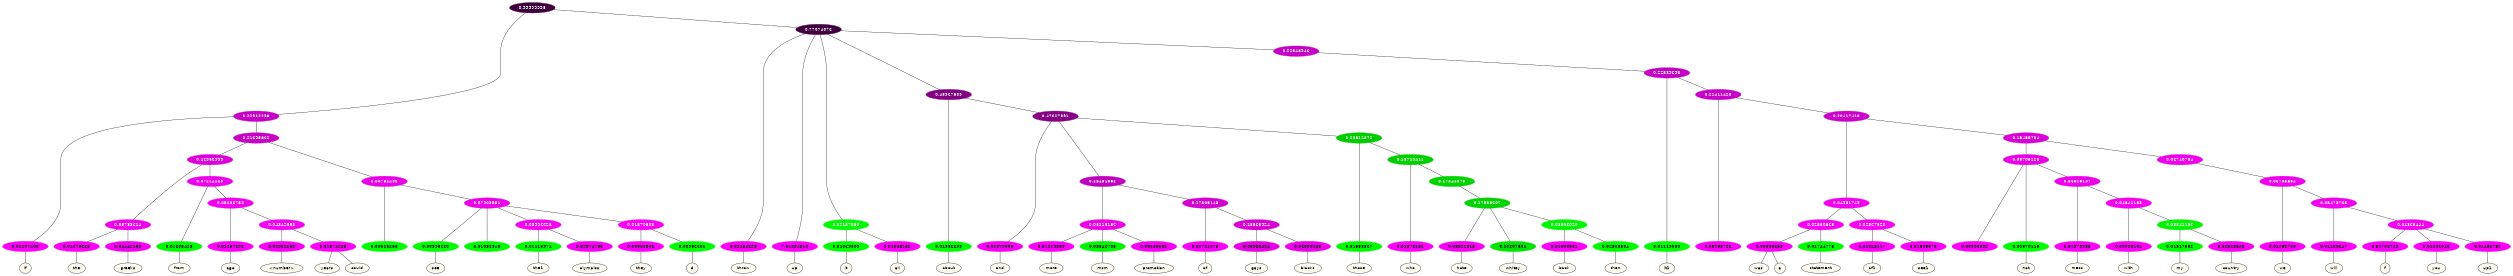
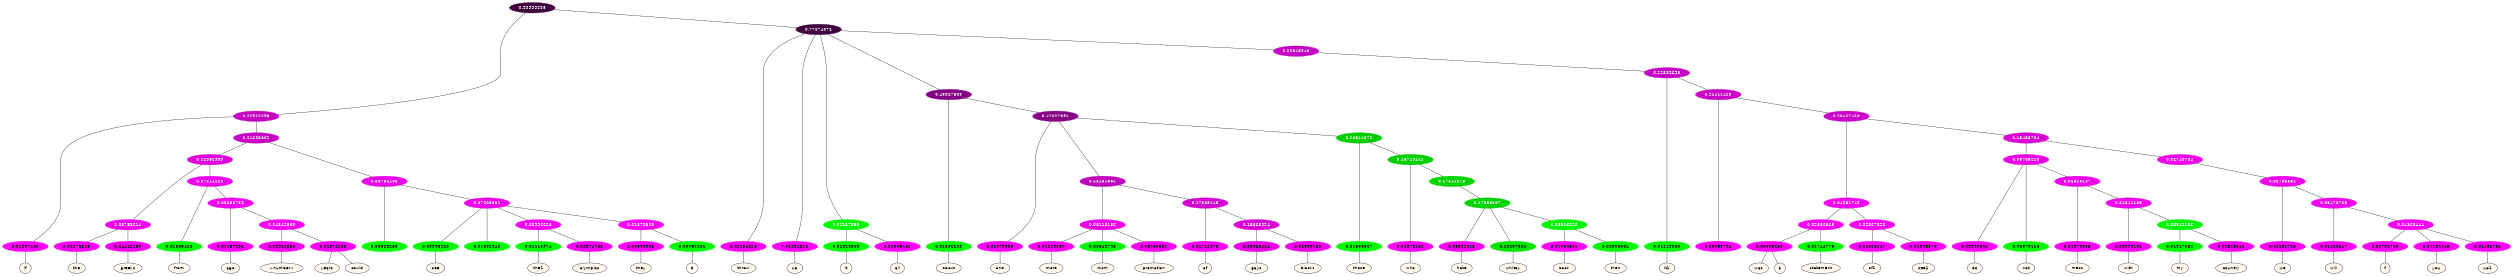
node "do": added
